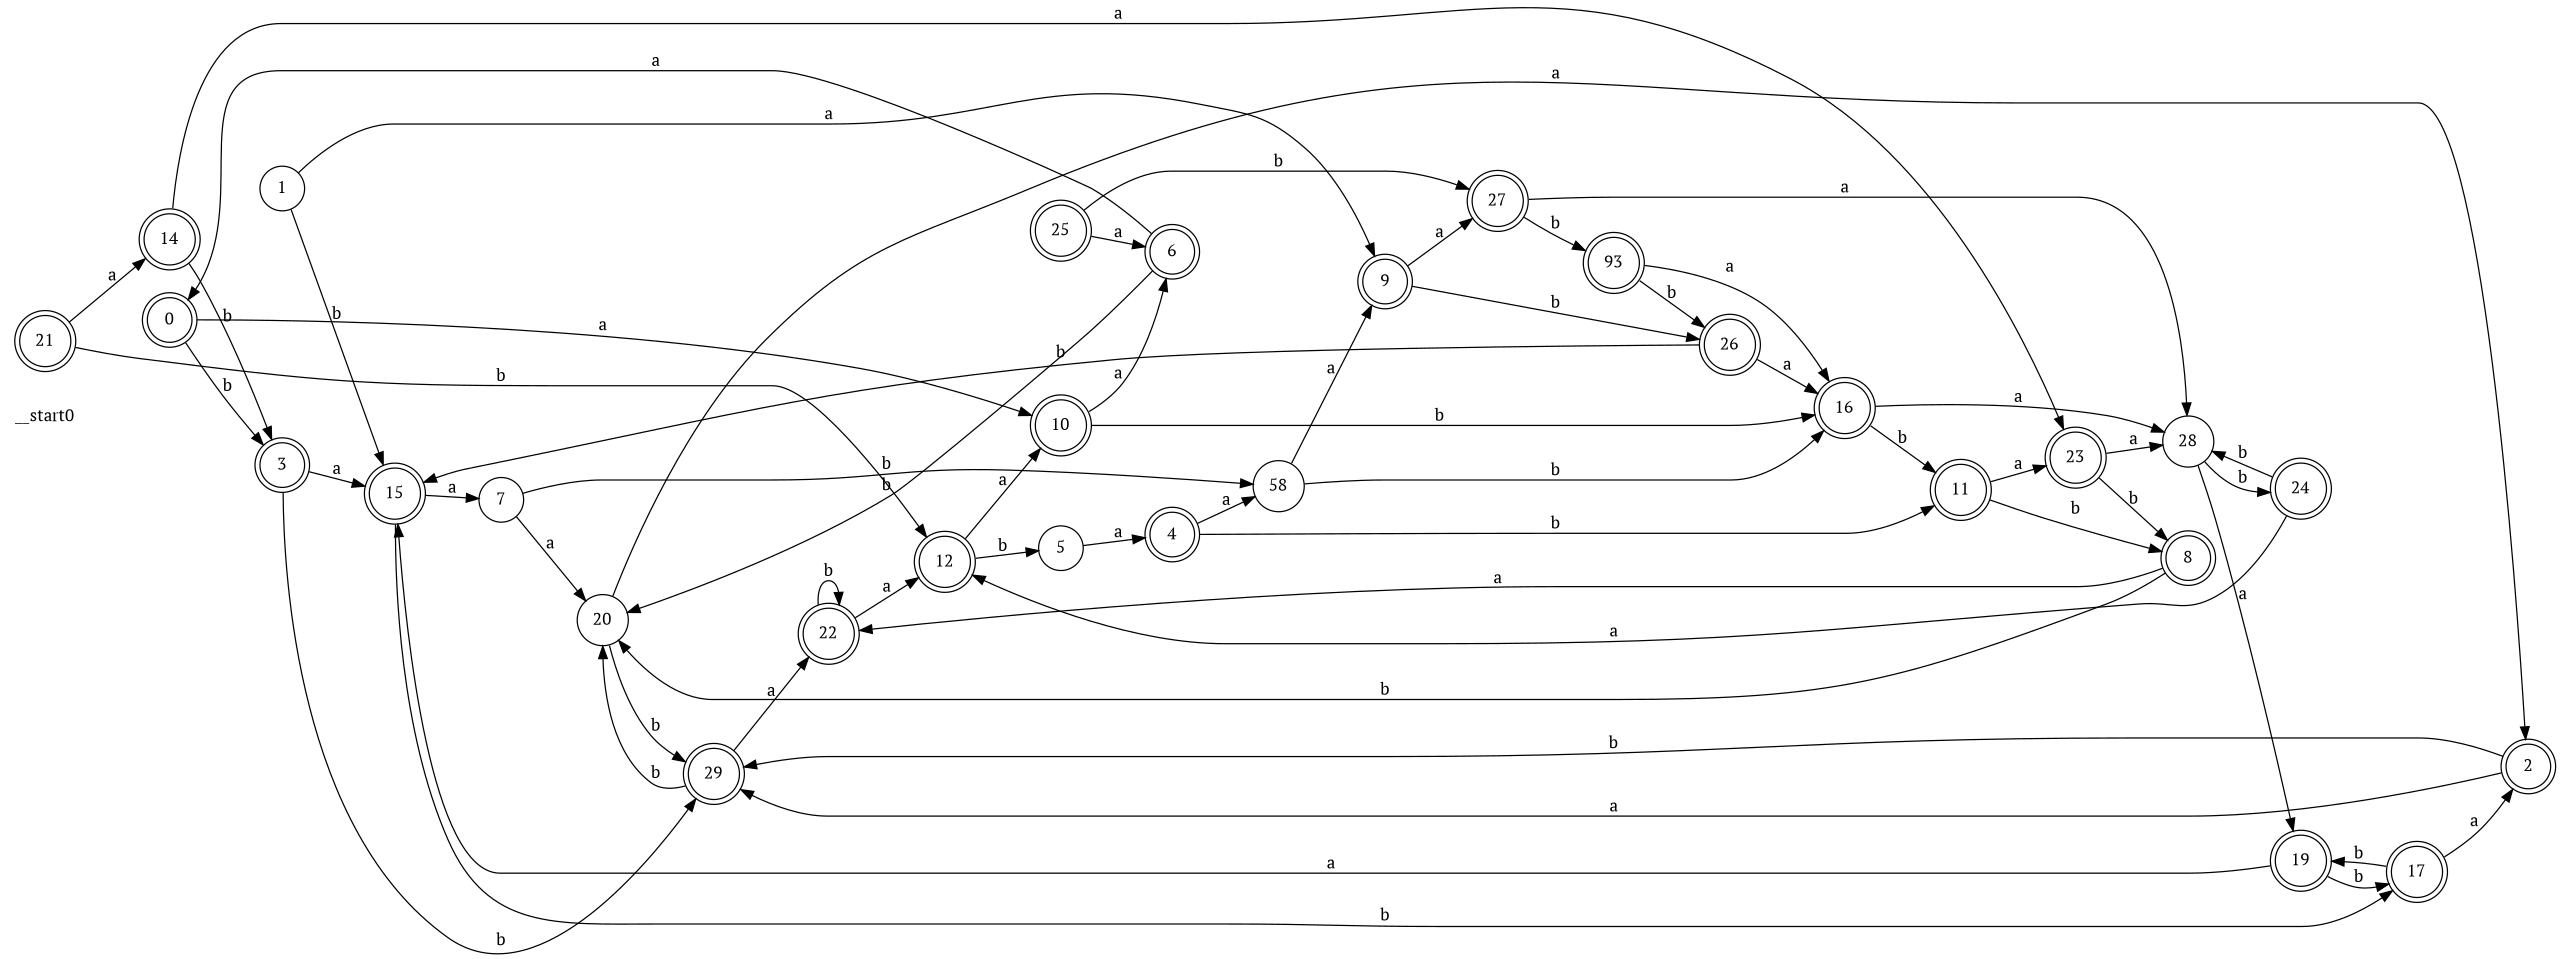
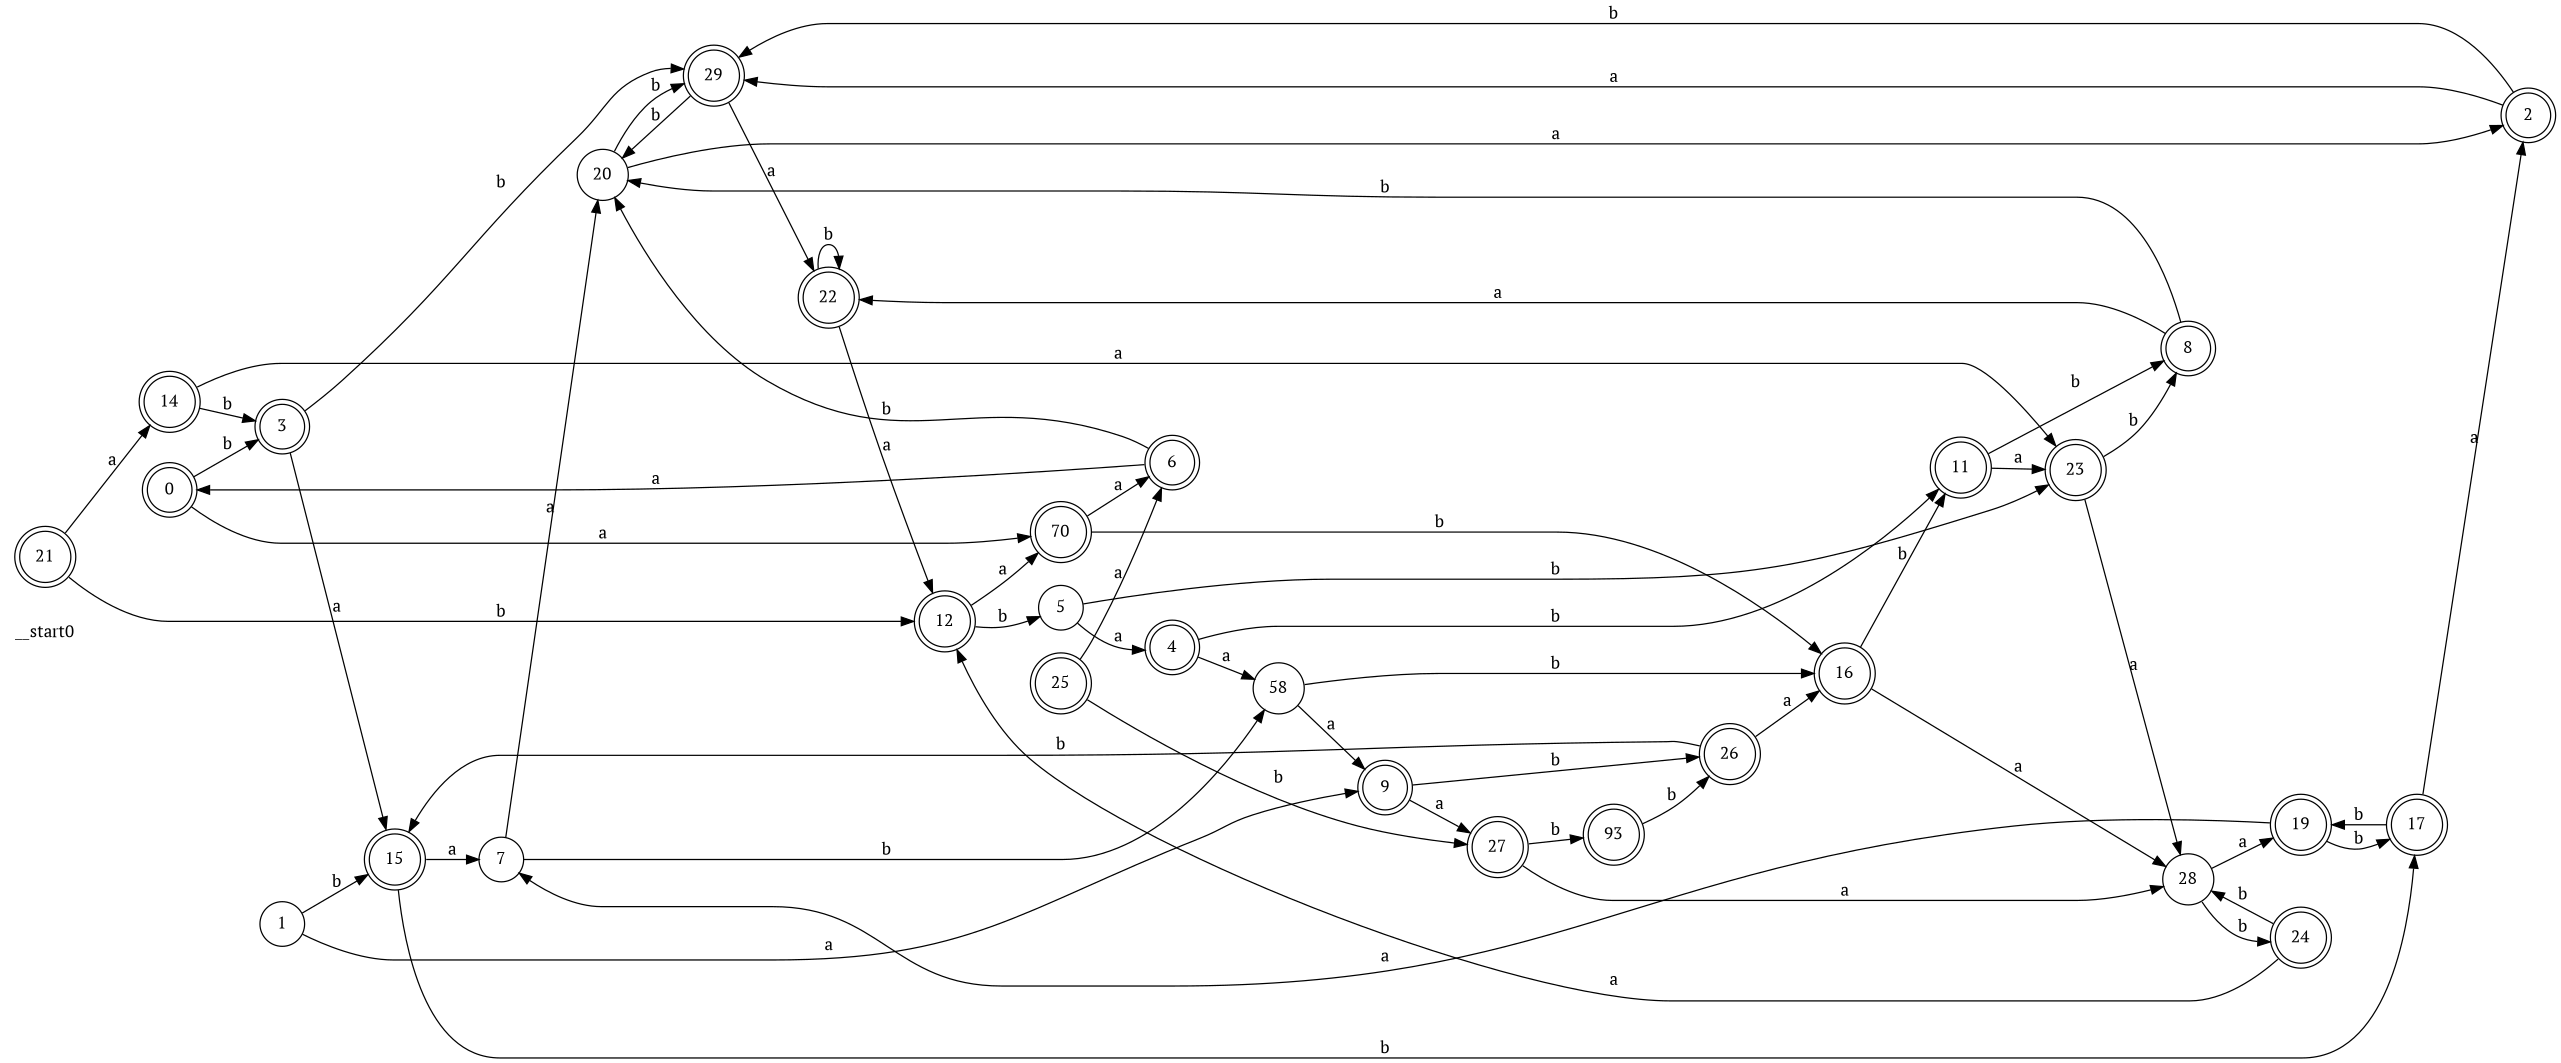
edge "93" -> "16": removed, label "a"
node "10": label "10" -> "70"
edge "5" -> "23": added, label "b"
edge "19" -> "15": now "19" -> "7"
